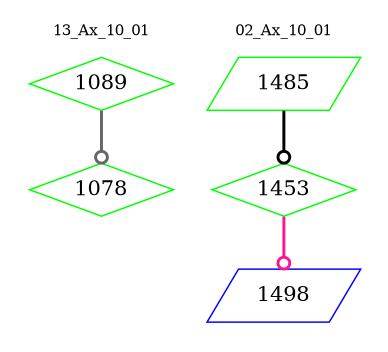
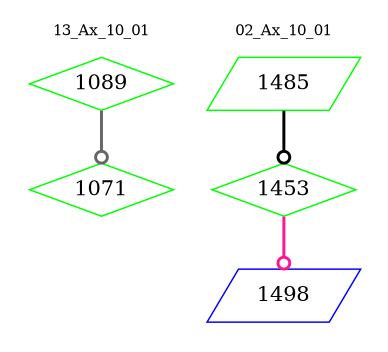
node "1078": label "1078" -> "1071"
